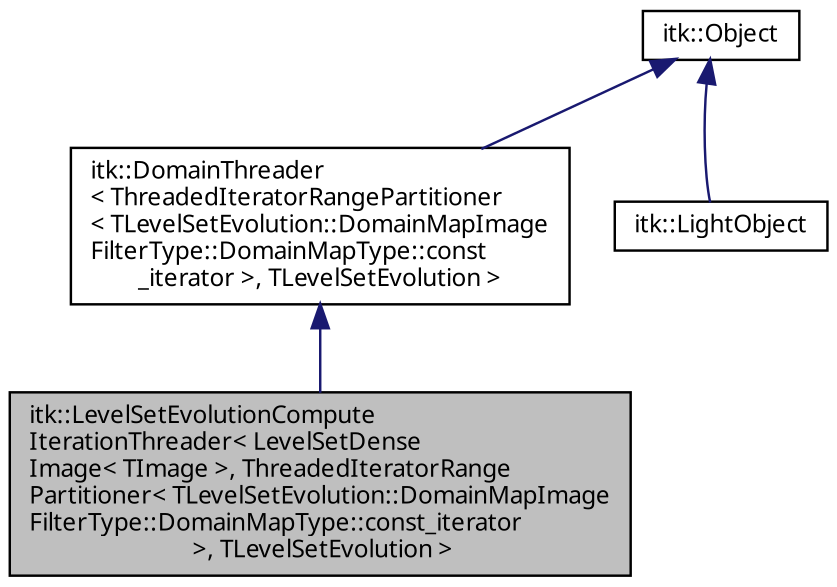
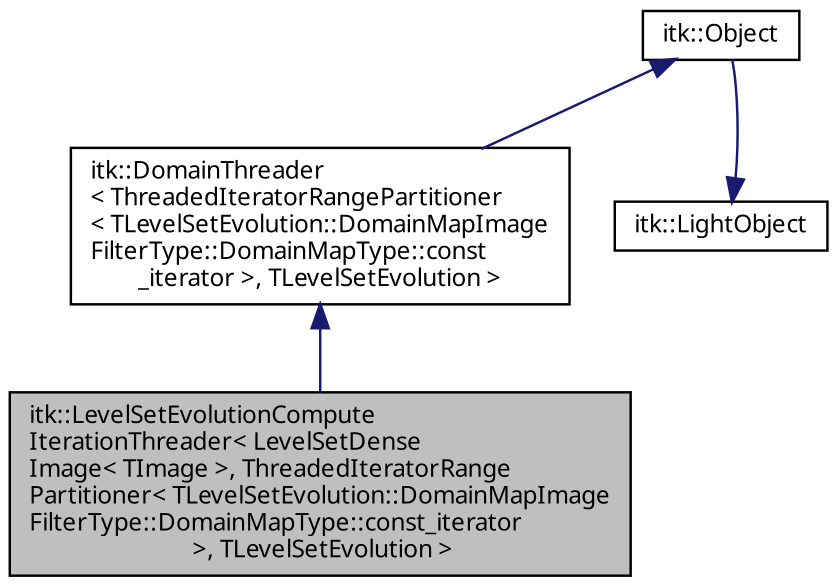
edge "itk::LightObject" -> "itk::Object": reversed
